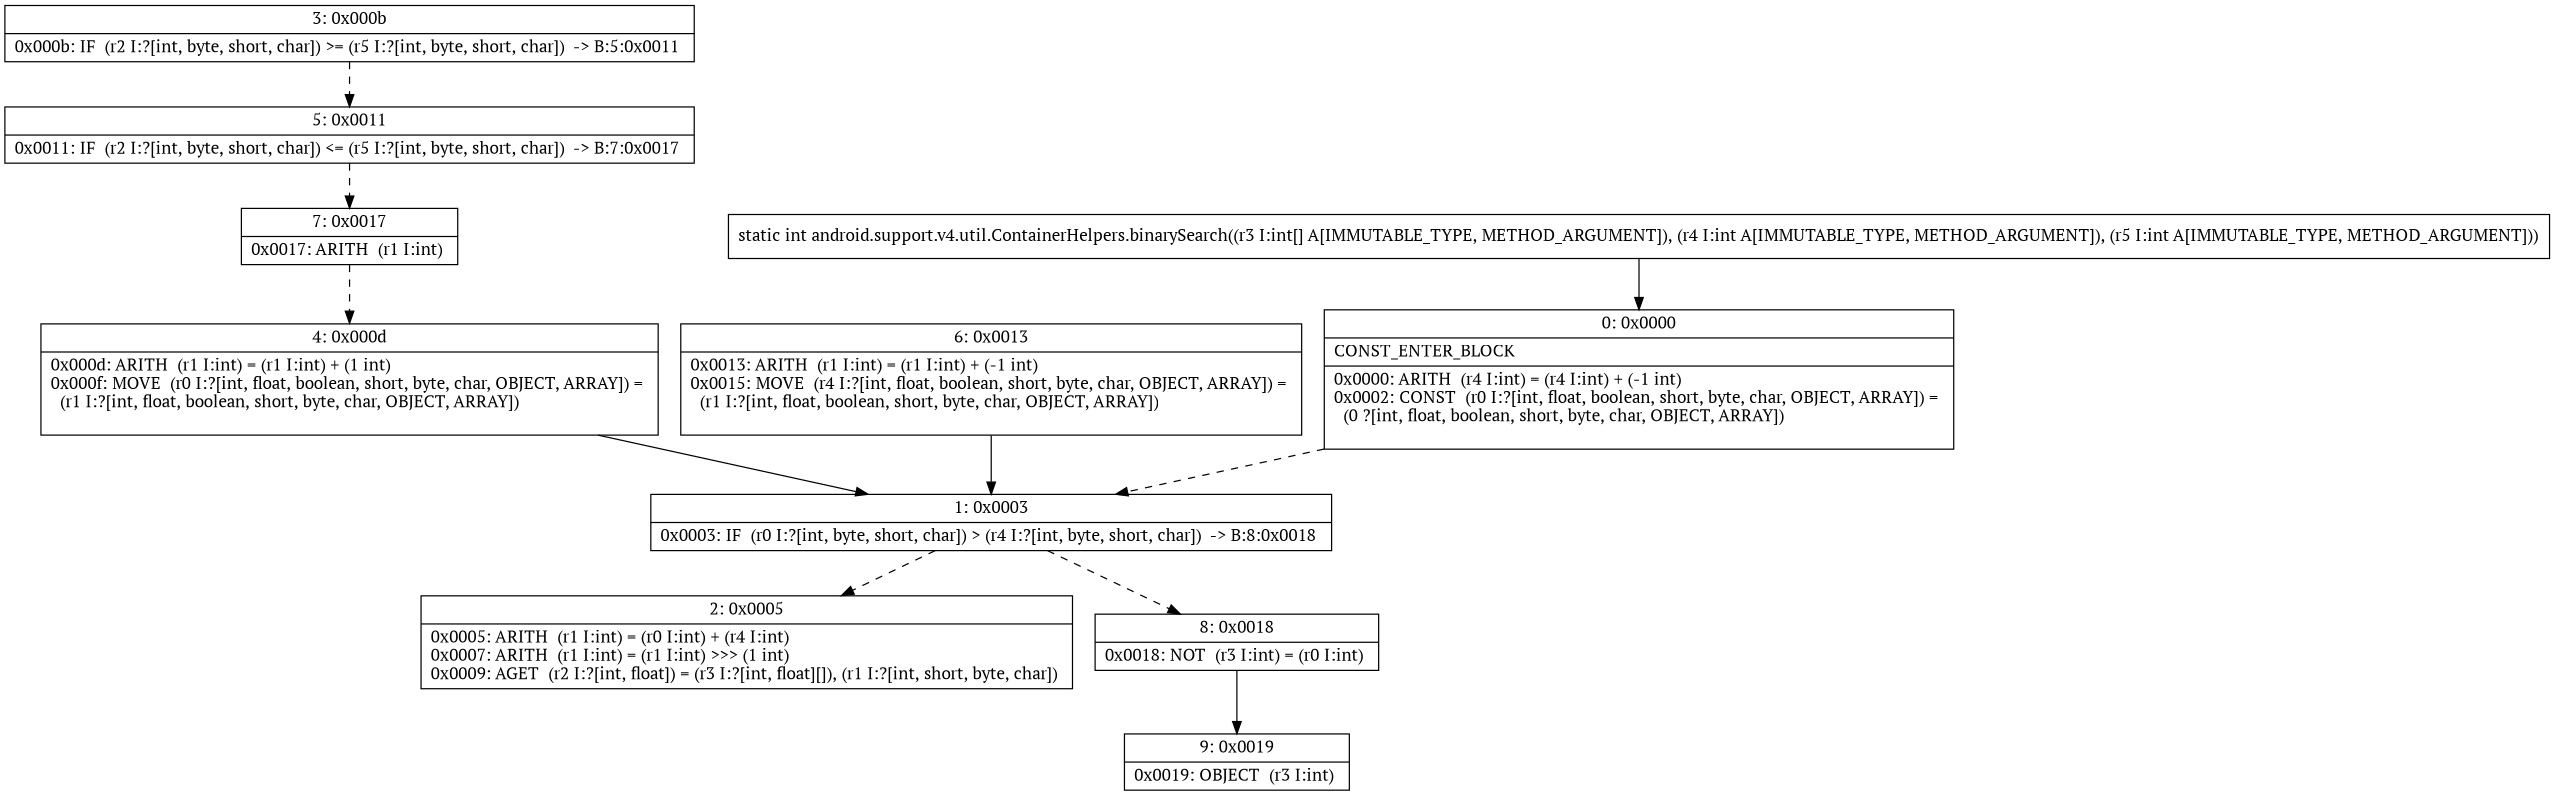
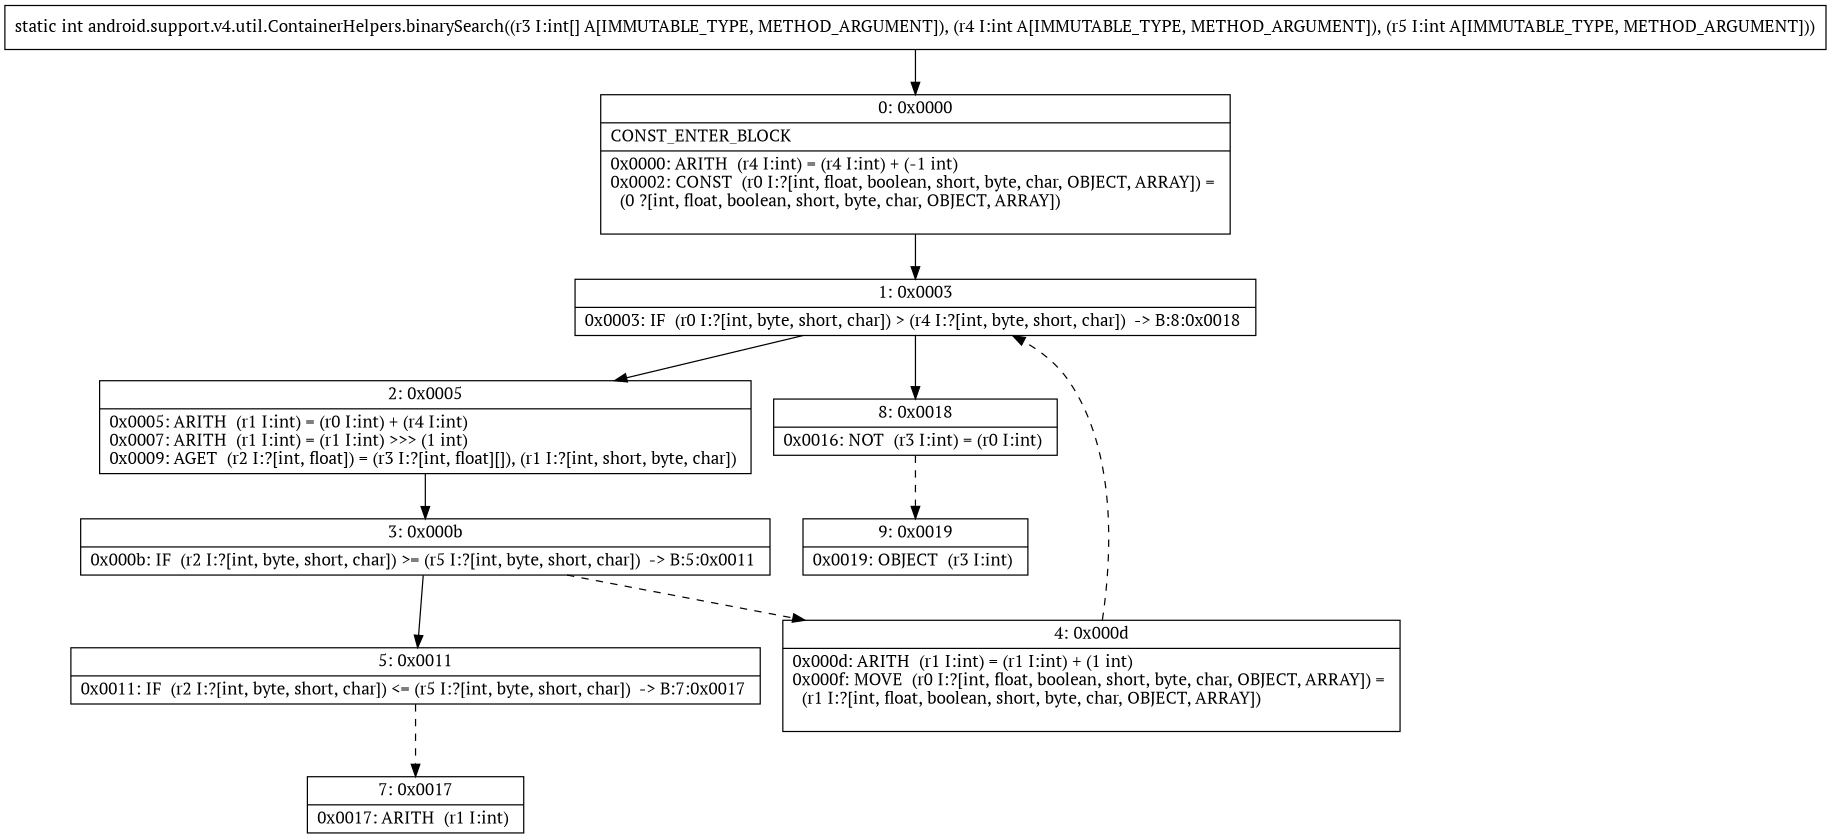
edge "3: 0x000b" -> "5: 0x0011": style dashed -> solid
edge "7: 0x0017" -> "4: 0x000d": now "3: 0x000b" -> "4: 0x000d"
node "6: 0x0013": removed
edge "4: 0x000d" -> "1: 0x0003": style solid -> dashed
edge "0: 0x0000" -> "1: 0x0003": style dashed -> solid
edge "2: 0x0005" -> "3: 0x000b": added
edge "1: 0x0003" -> "2: 0x0005": style dashed -> solid
edge "1: 0x0003" -> "8: 0x0018": style dashed -> solid
node "8: 0x0018": text "0x0018: NOT  (r3 I:int) = (r0 I:int)" -> "0x0016: NOT  (r3 I:int) = (r0 I:int)"
edge "8: 0x0018" -> "9: 0x0019": style solid -> dashed
